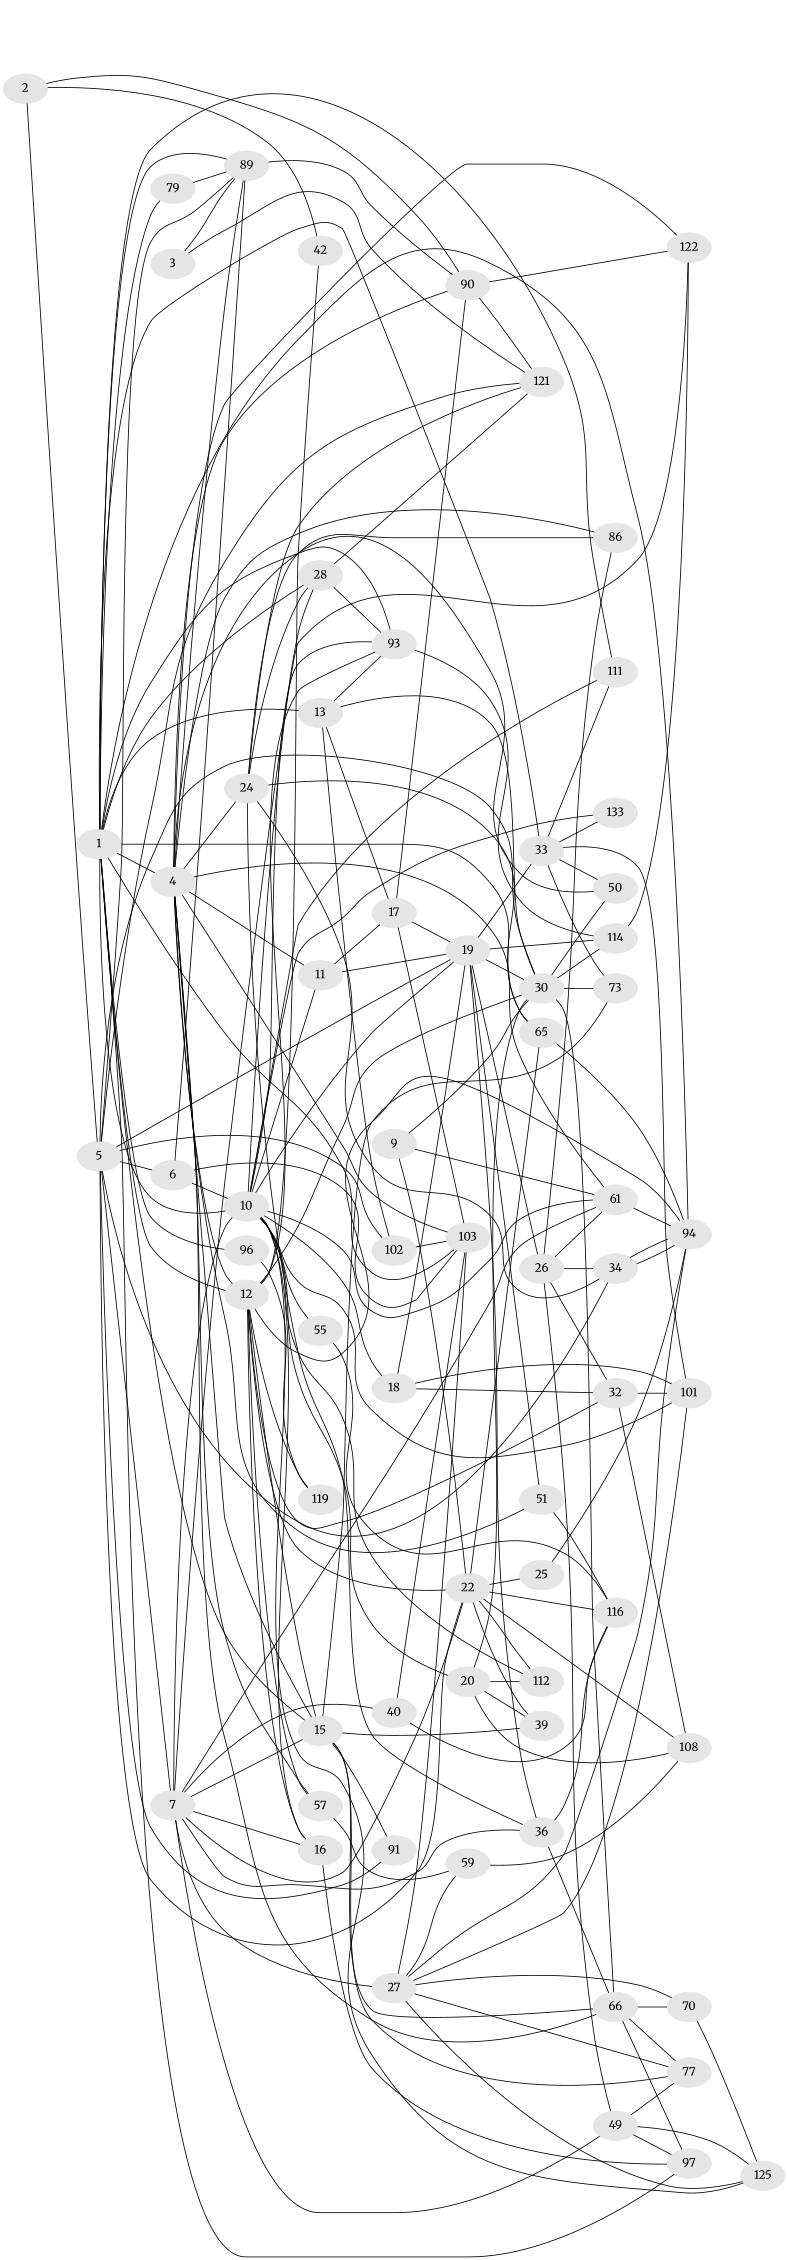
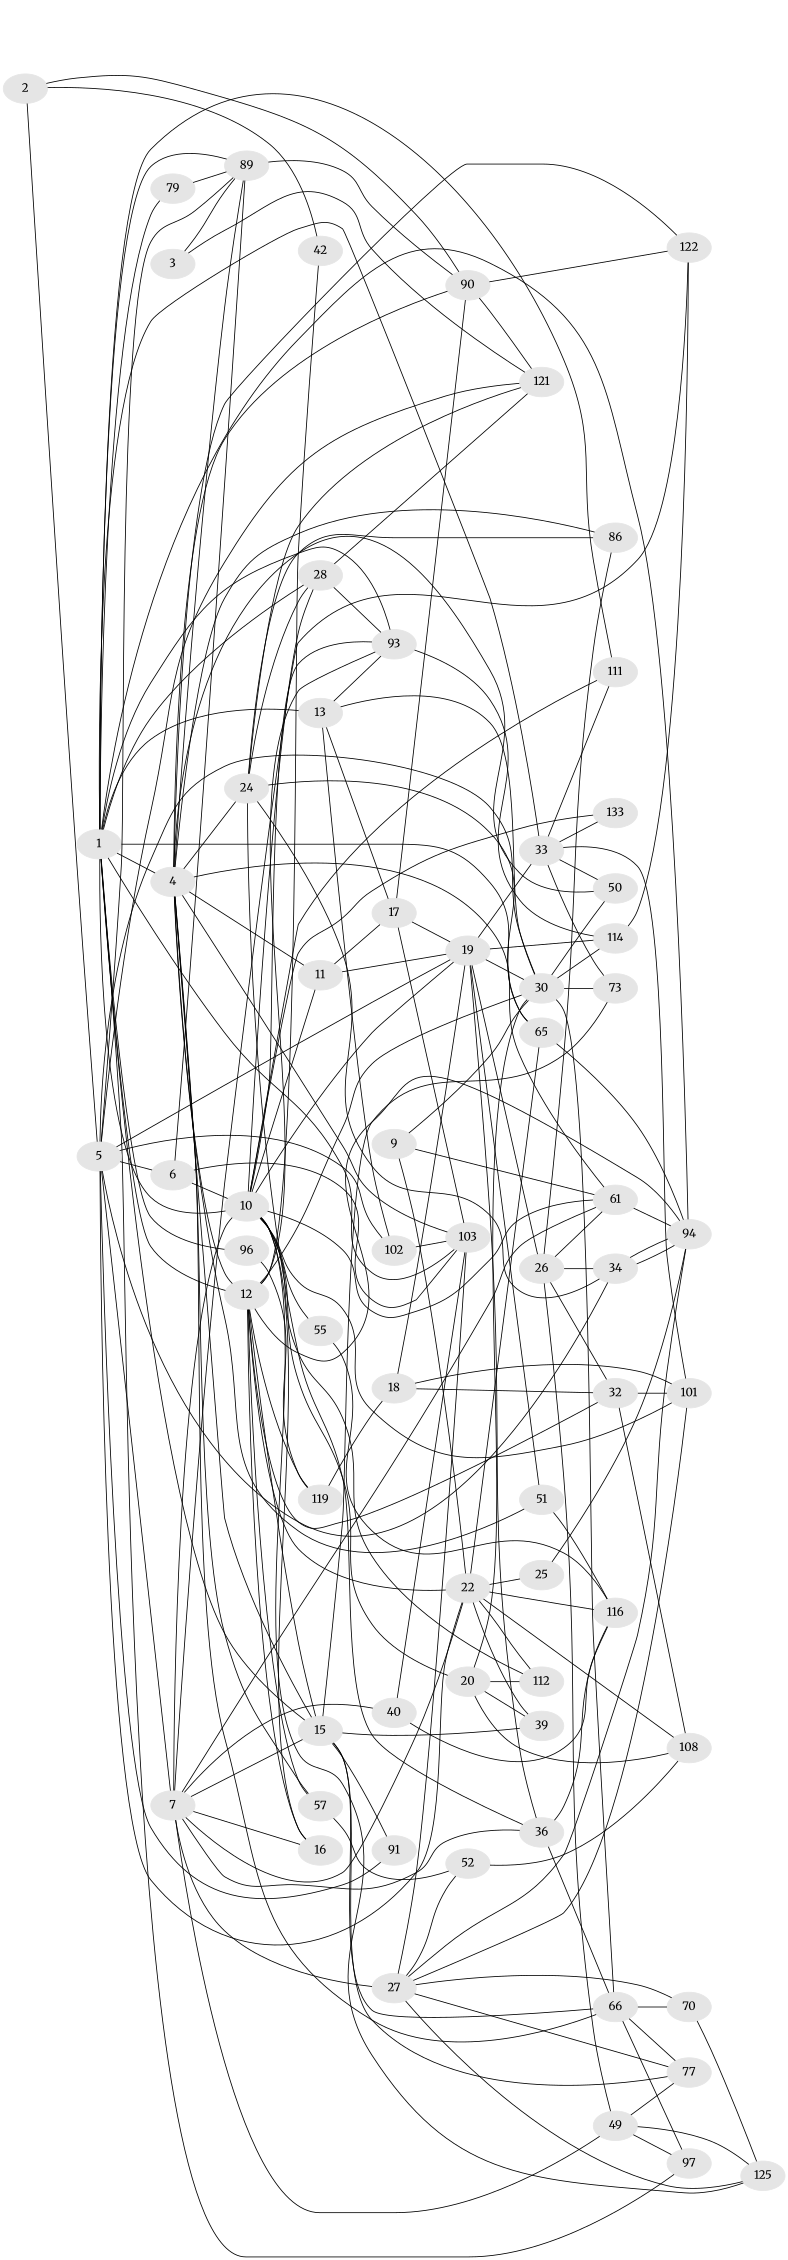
edge "10" -- "18": now "119" -- "18"
node "59": label "59" -> "52"
edge "16" -- "97": removed
